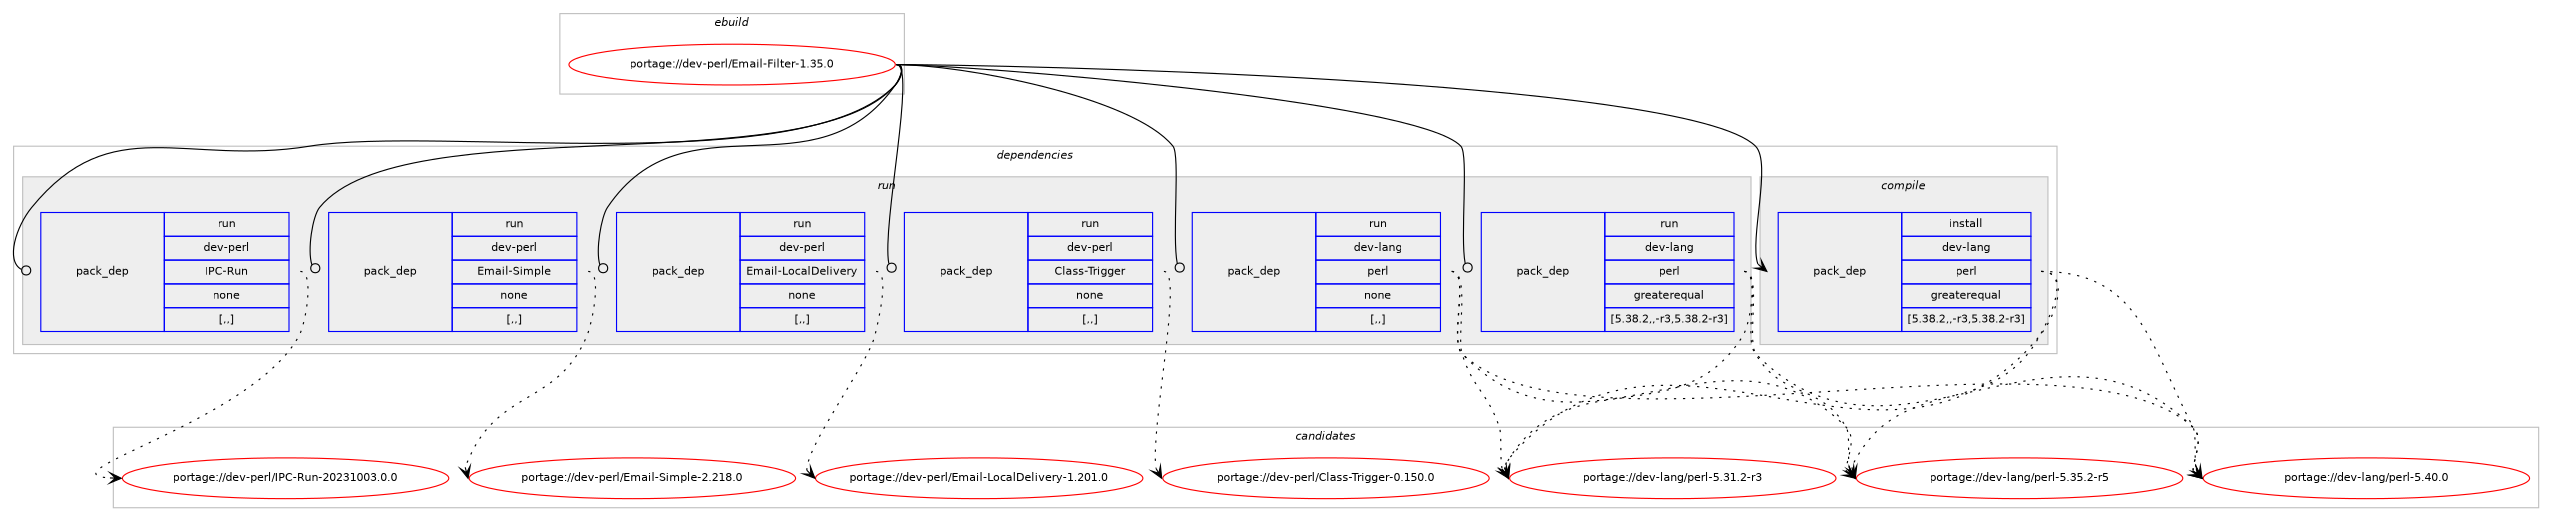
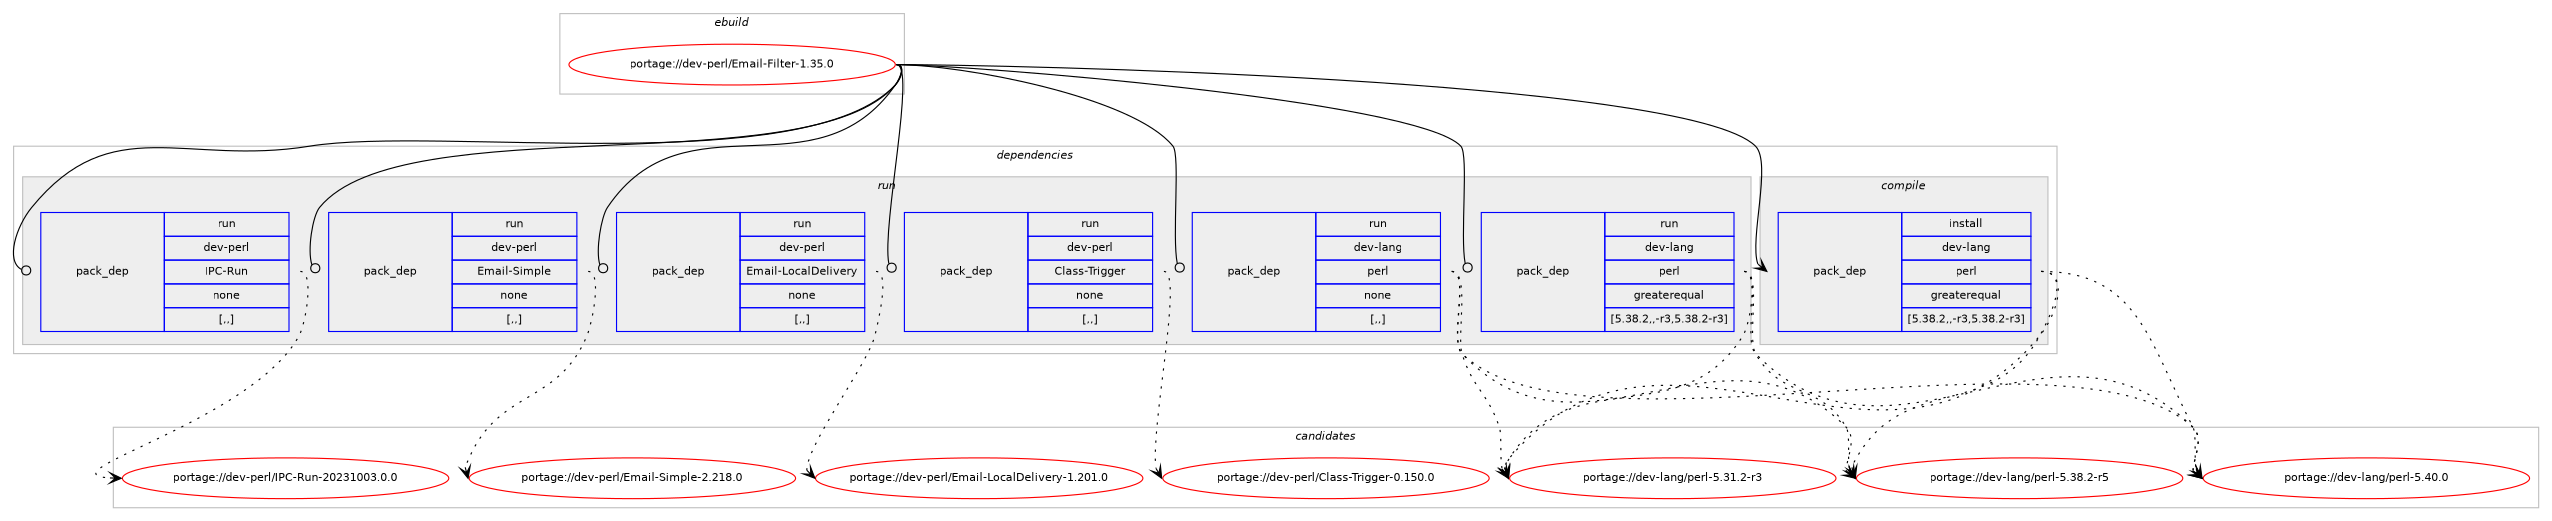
node "portage://dev-lang/perl-5.35.2-r5": label "portage://dev-lang/perl-5.35.2-r5" -> "portage://dev-lang/perl-5.38.2-r5"
